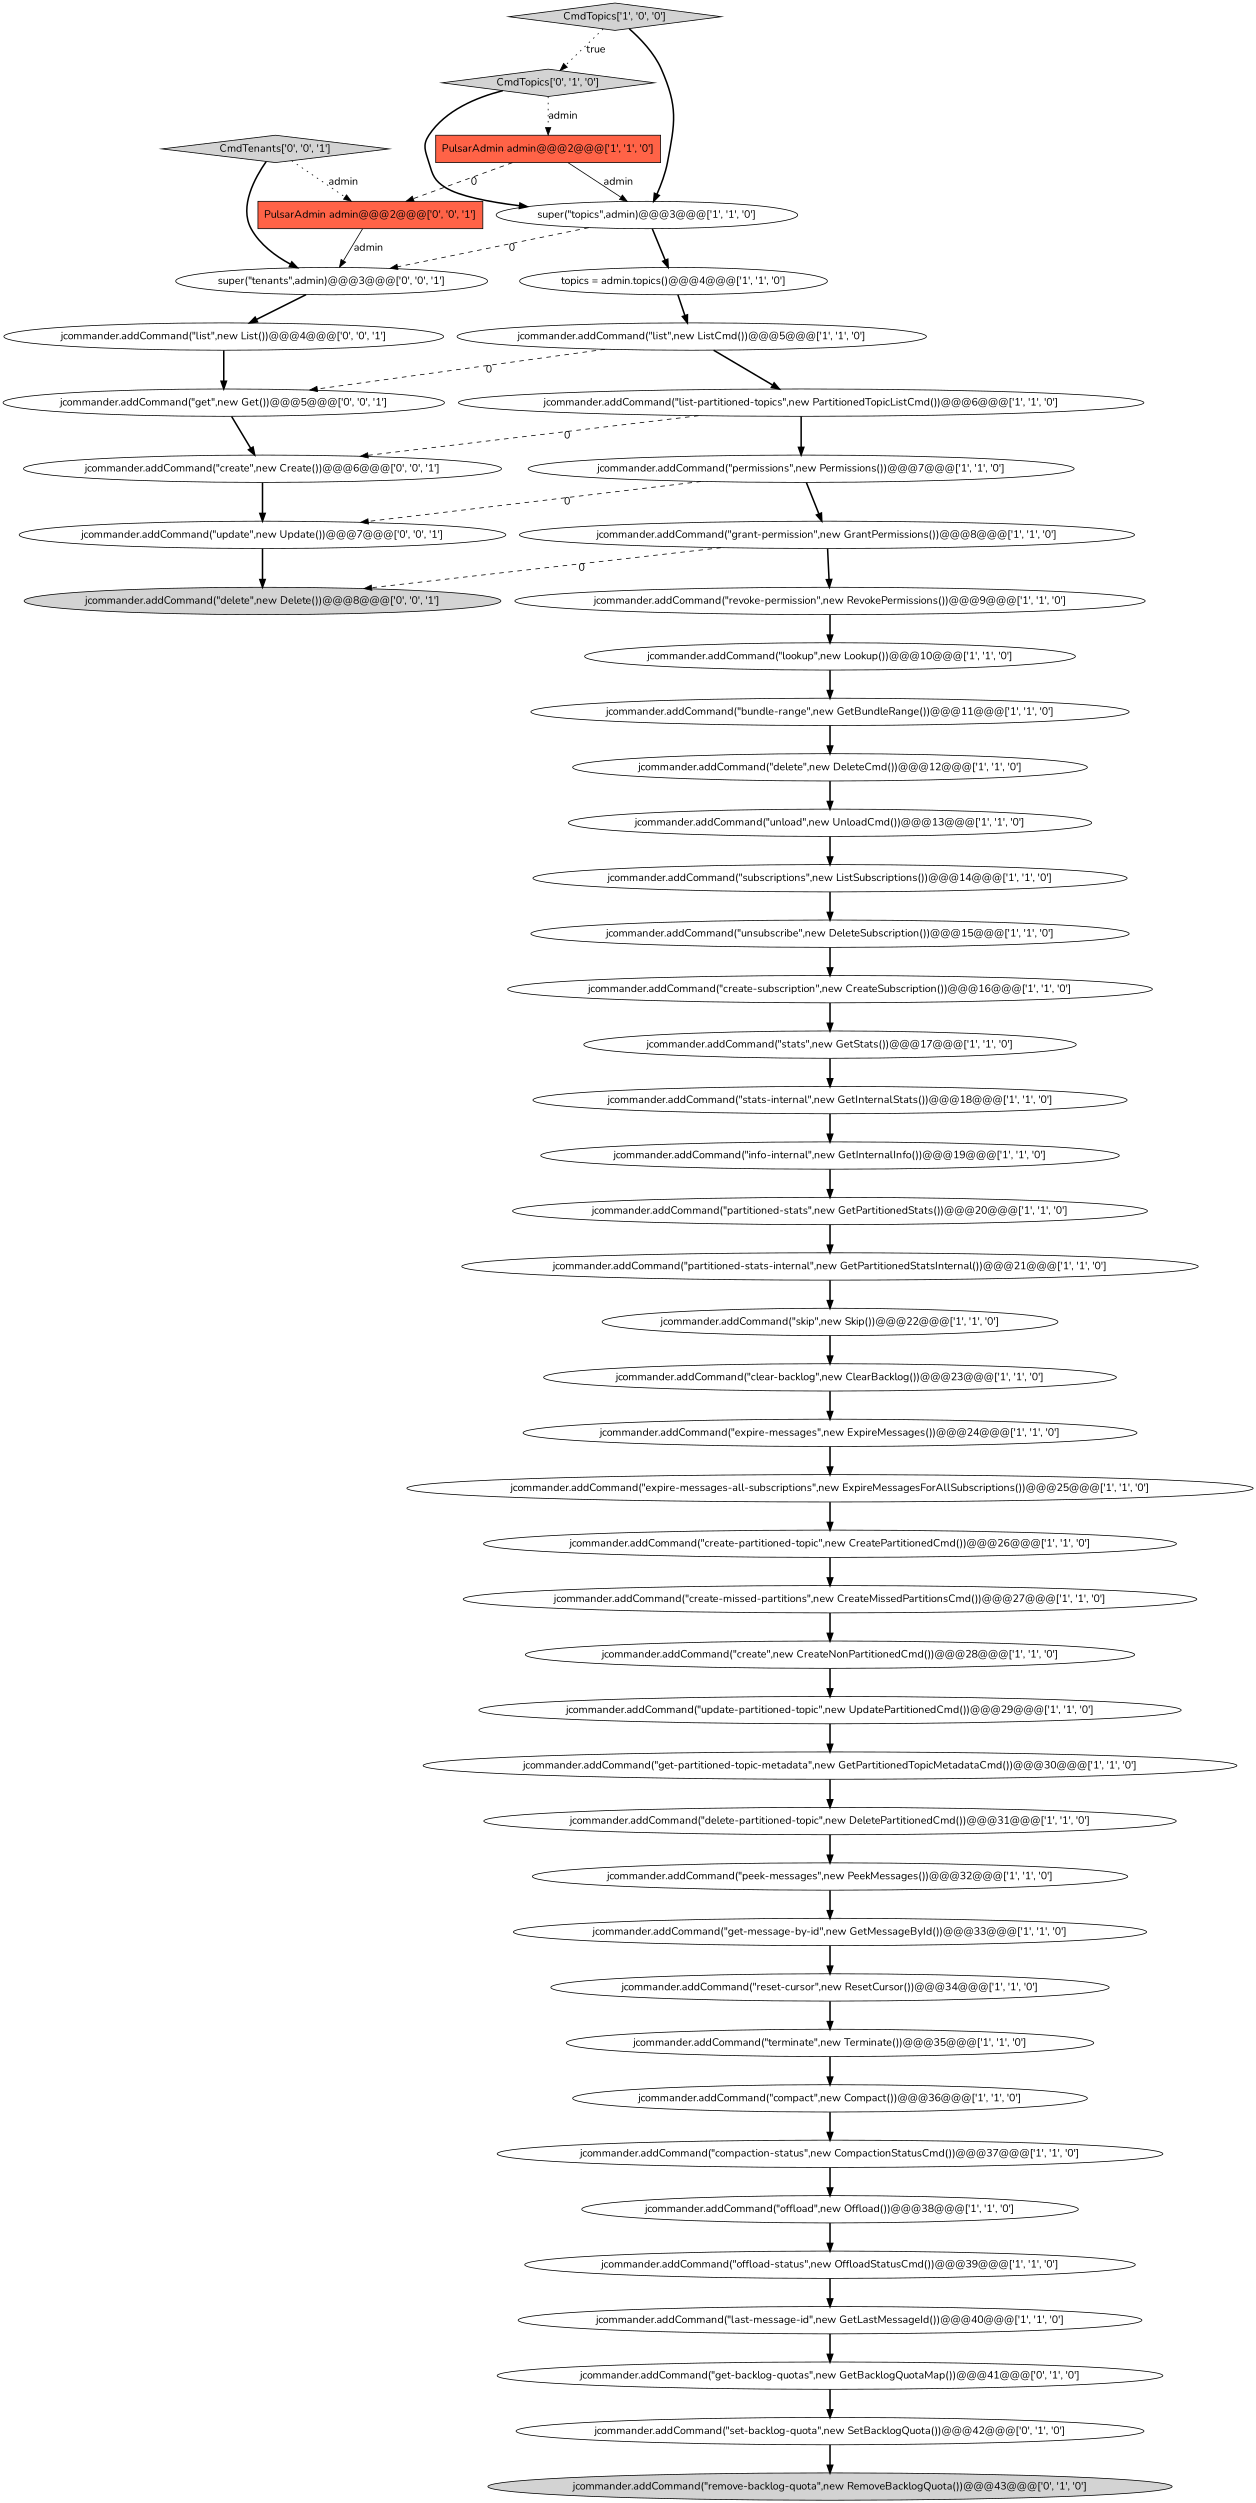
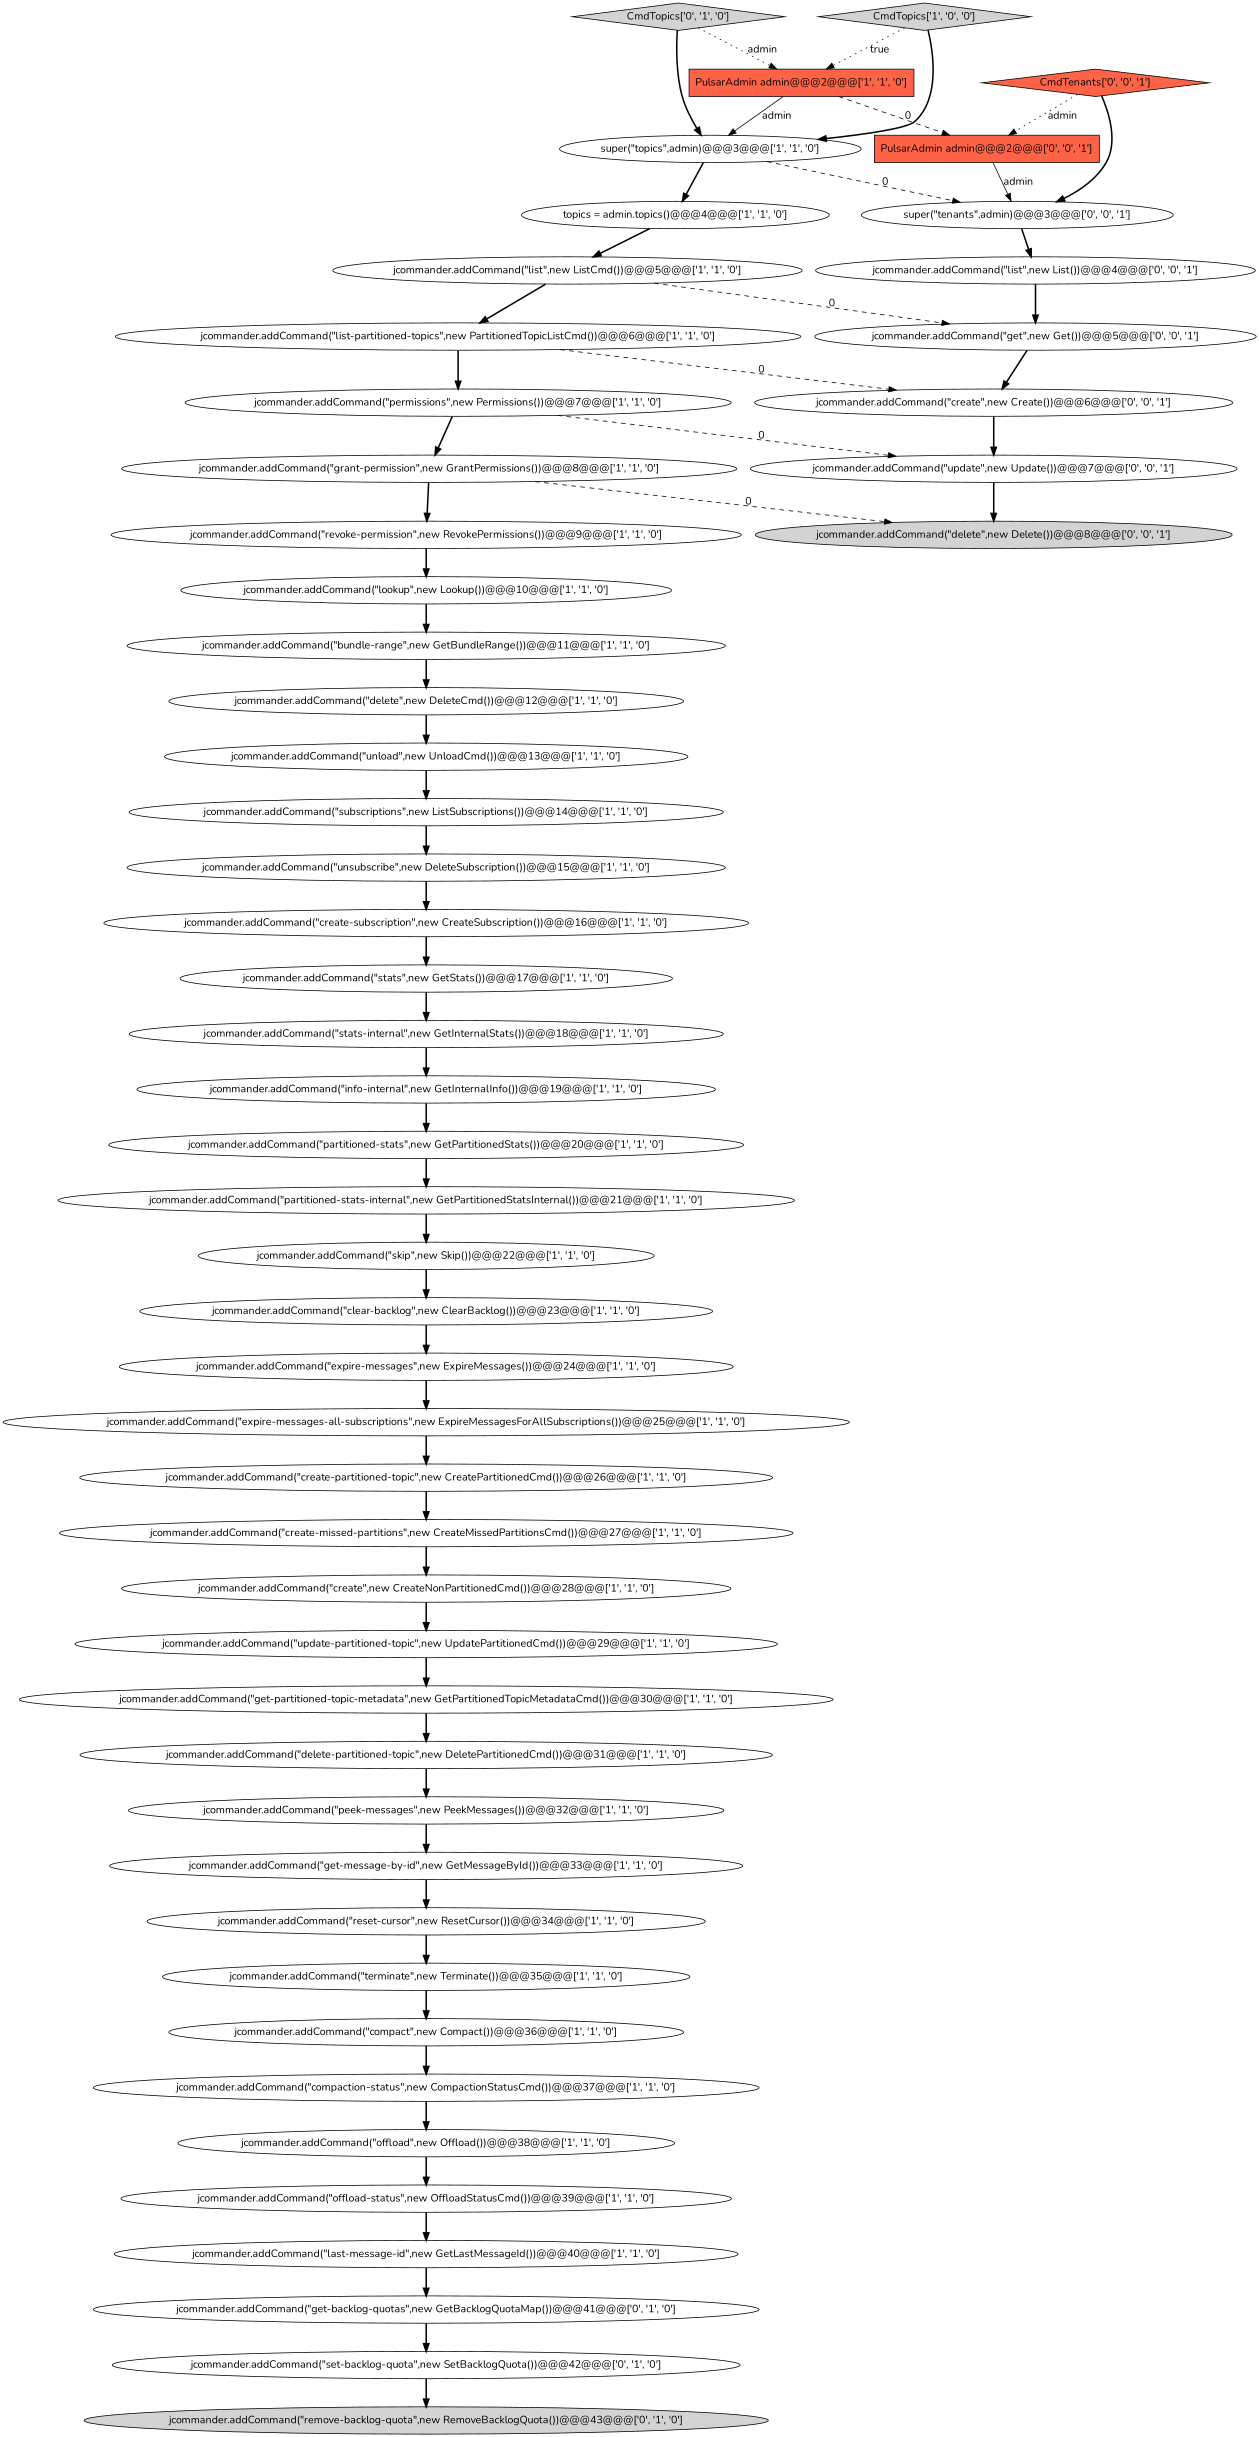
edge "CmdTopics['1', '0', '0']" -> "CmdTopics['0', '1', '0']": now "CmdTopics['1', '0', '0']" -> "PulsarAdmin admin@@@2@@@['1', '1', '0']"
node "CmdTenants['0', '0', '1']": fillcolor lightgray -> tomato
